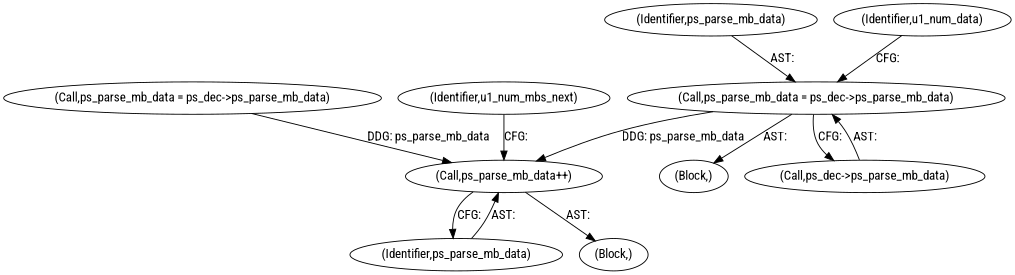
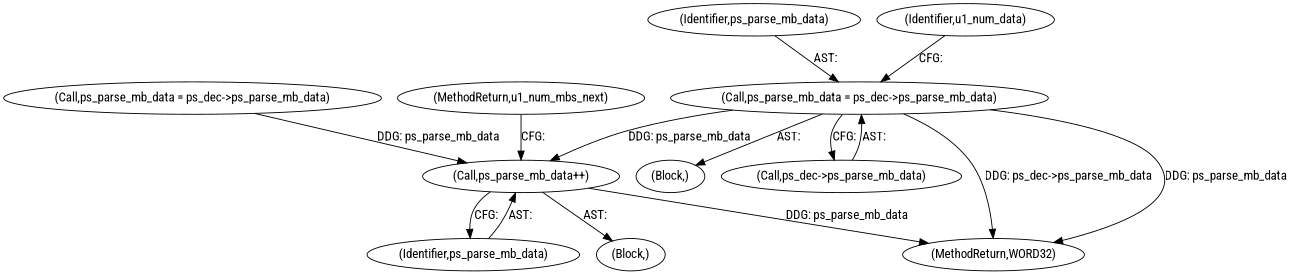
node "(Identifier,u1_num_mbs_next)": label "(Identifier,u1_num_mbs_next)" -> "(MethodReturn,u1_num_mbs_next)"
node "(MethodReturn,WORD32)": added
